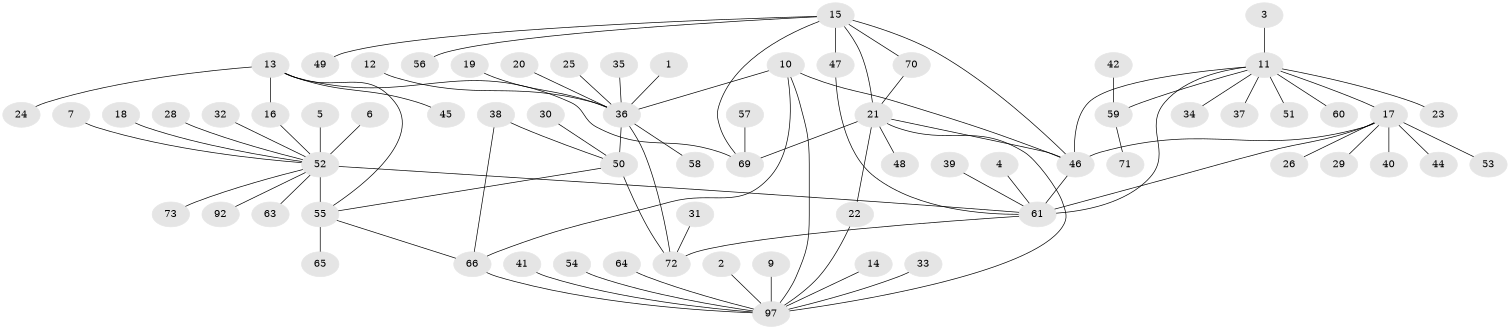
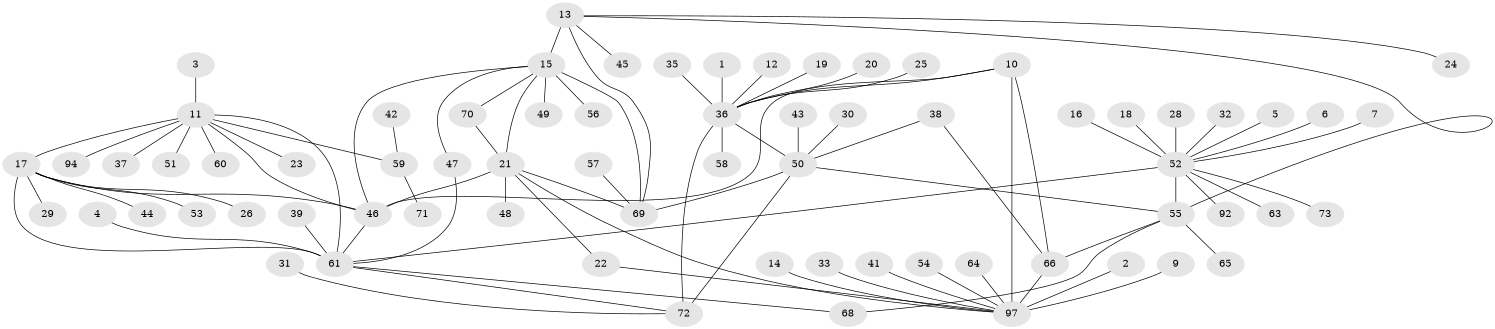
edge "13" -- "16": now "13" -- "15"
node "43": added
node "34": label "34" -> "94"
node "40": removed
edge "50" -- "69": added
node "68": added
